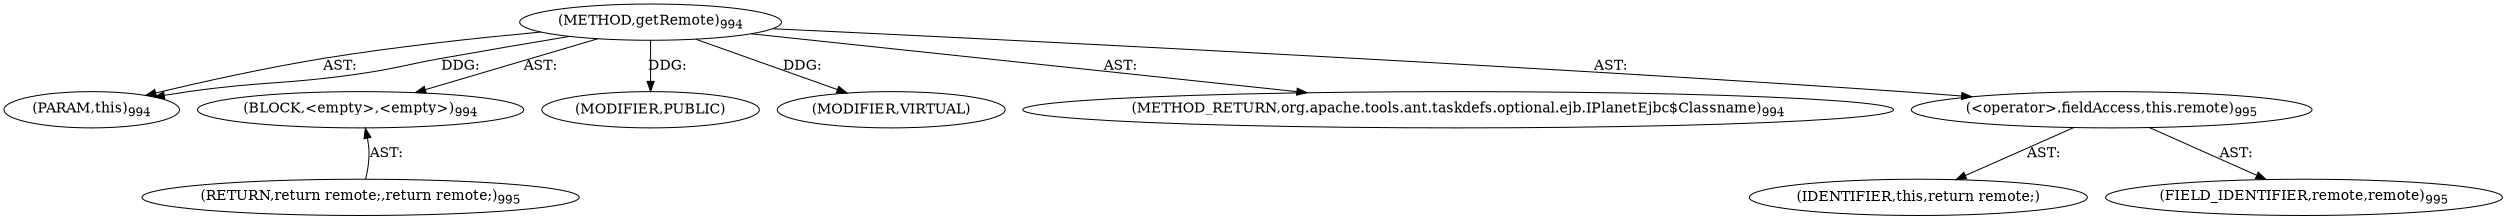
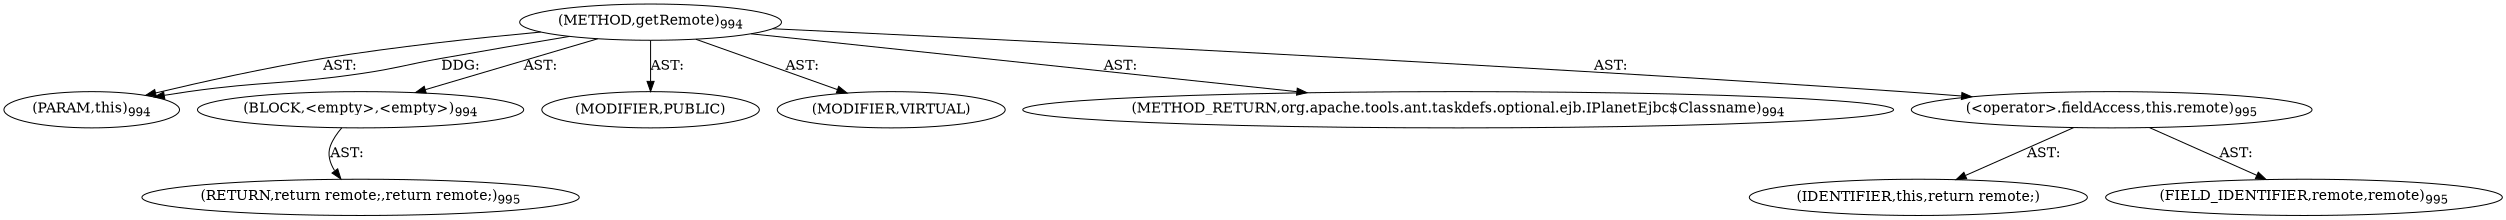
edge "(METHOD,getRemote)" -> "(MODIFIER,PUBLIC)": label "DDG: " -> "AST: "
edge "(METHOD,getRemote)" -> "(MODIFIER,VIRTUAL)": label "DDG: " -> "AST: "
edge "(RETURN,return remote;,return remote;)" -> "(BLOCK,<empty>,<empty>)": reversed
